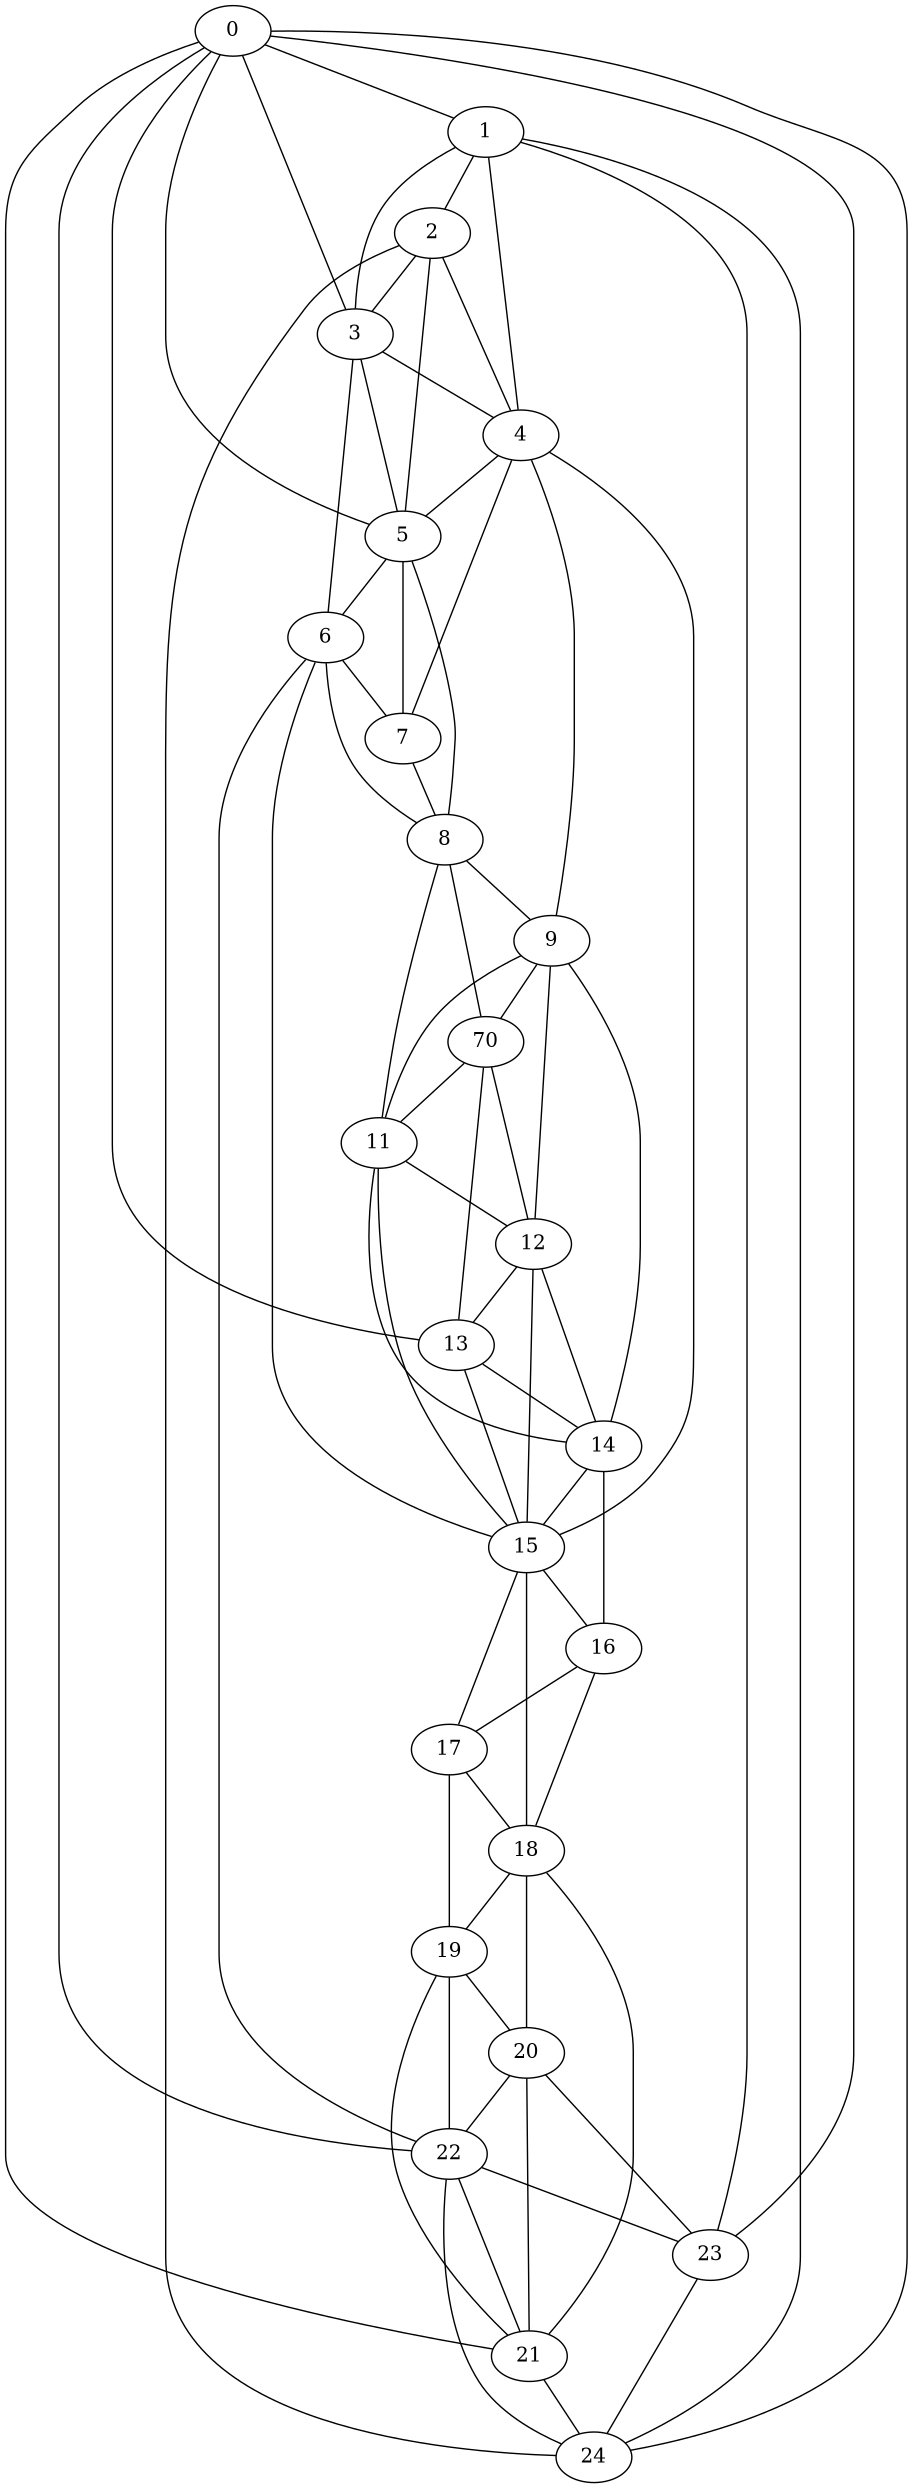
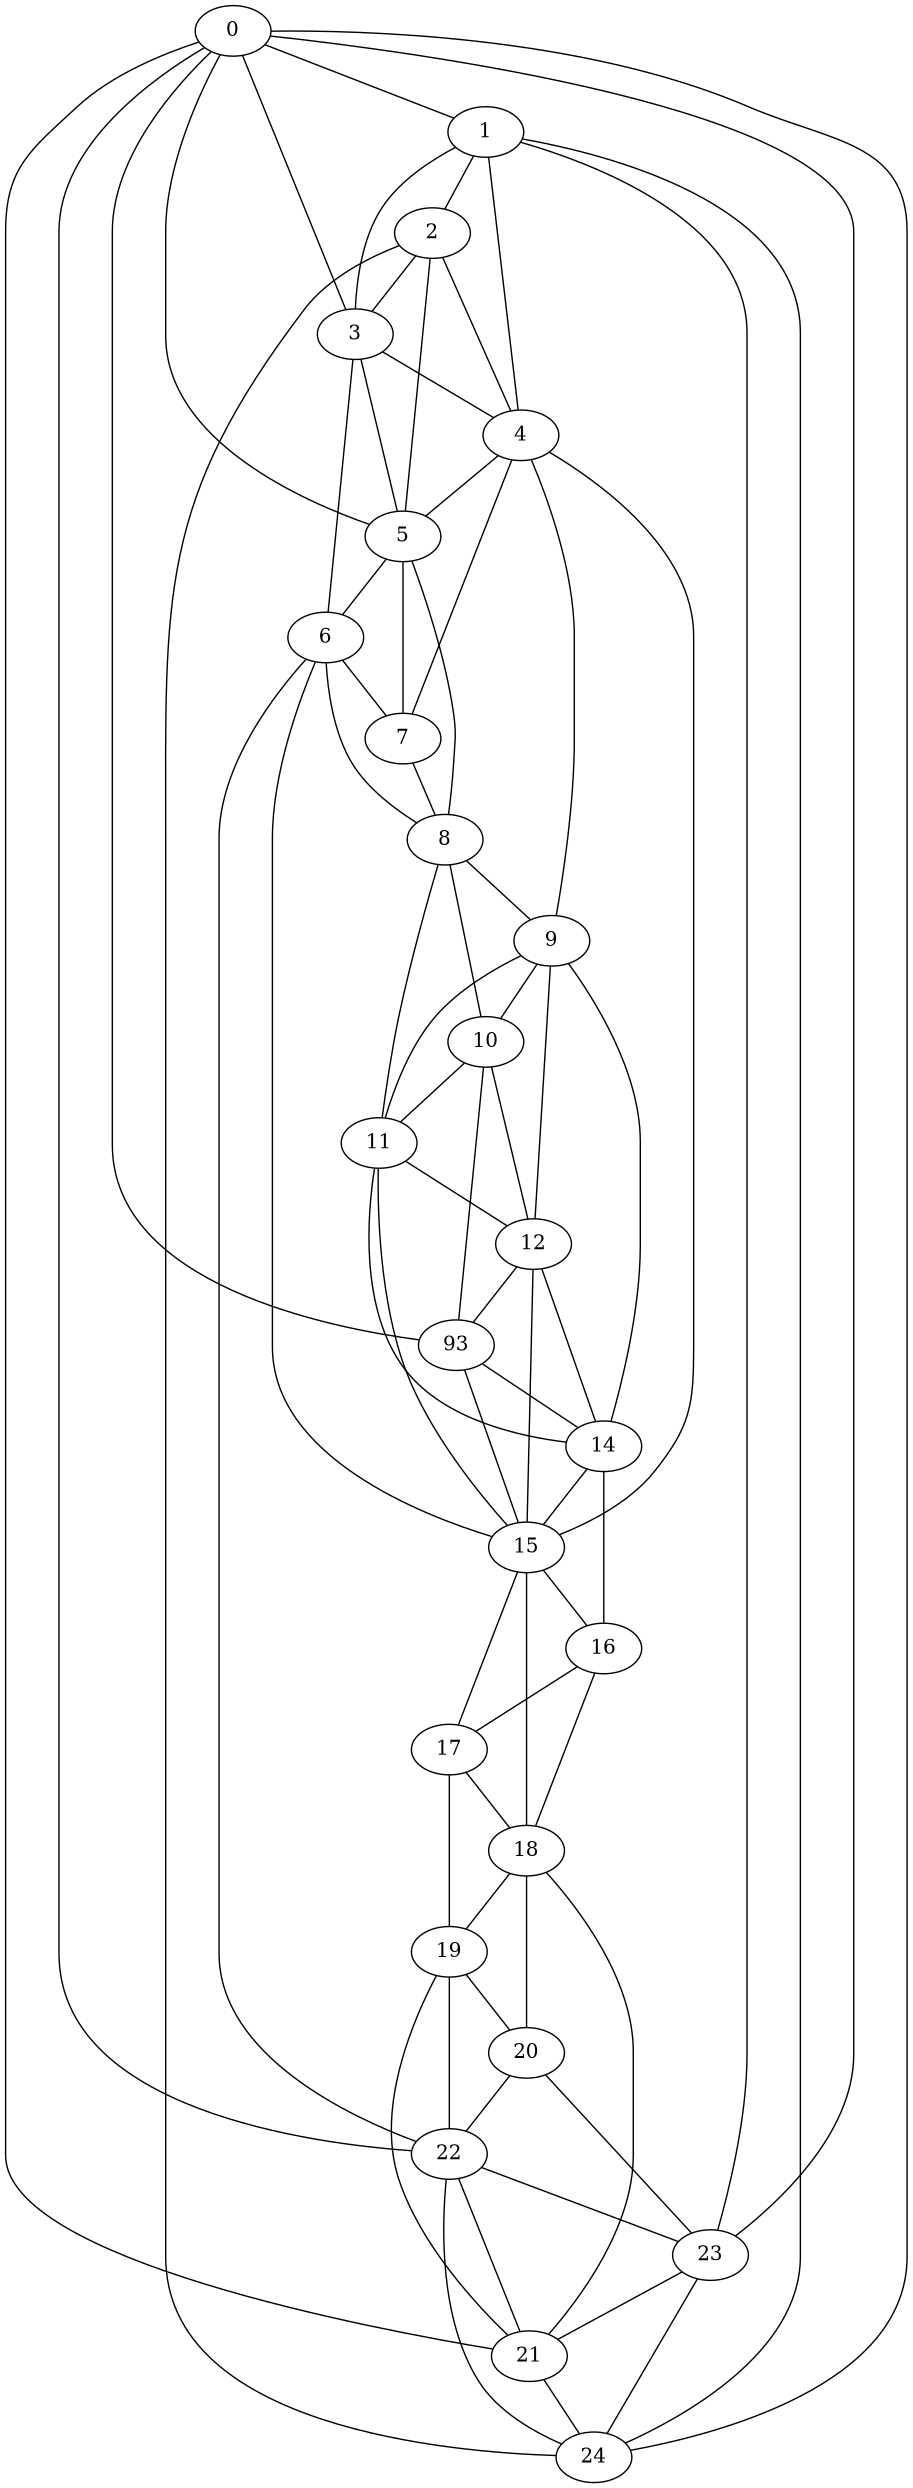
node "70": label "70" -> "10"
node "13": label "13" -> "93"
edge "20" -- "21": now "23" -- "21"
